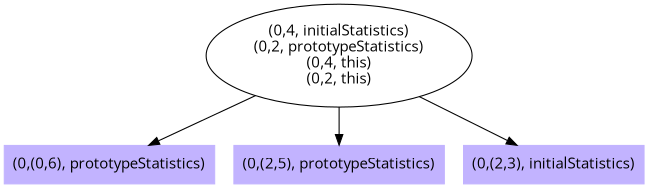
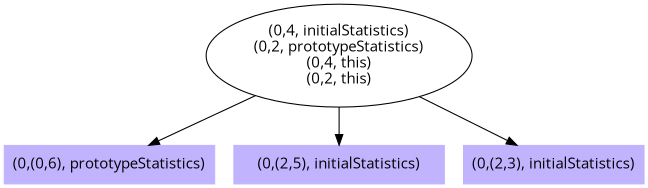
node "(0,(2,5), prototypeStatistics)": label "(0,(2,5), prototypeStatistics)" -> "(0,(2,5), initialStatistics)"
